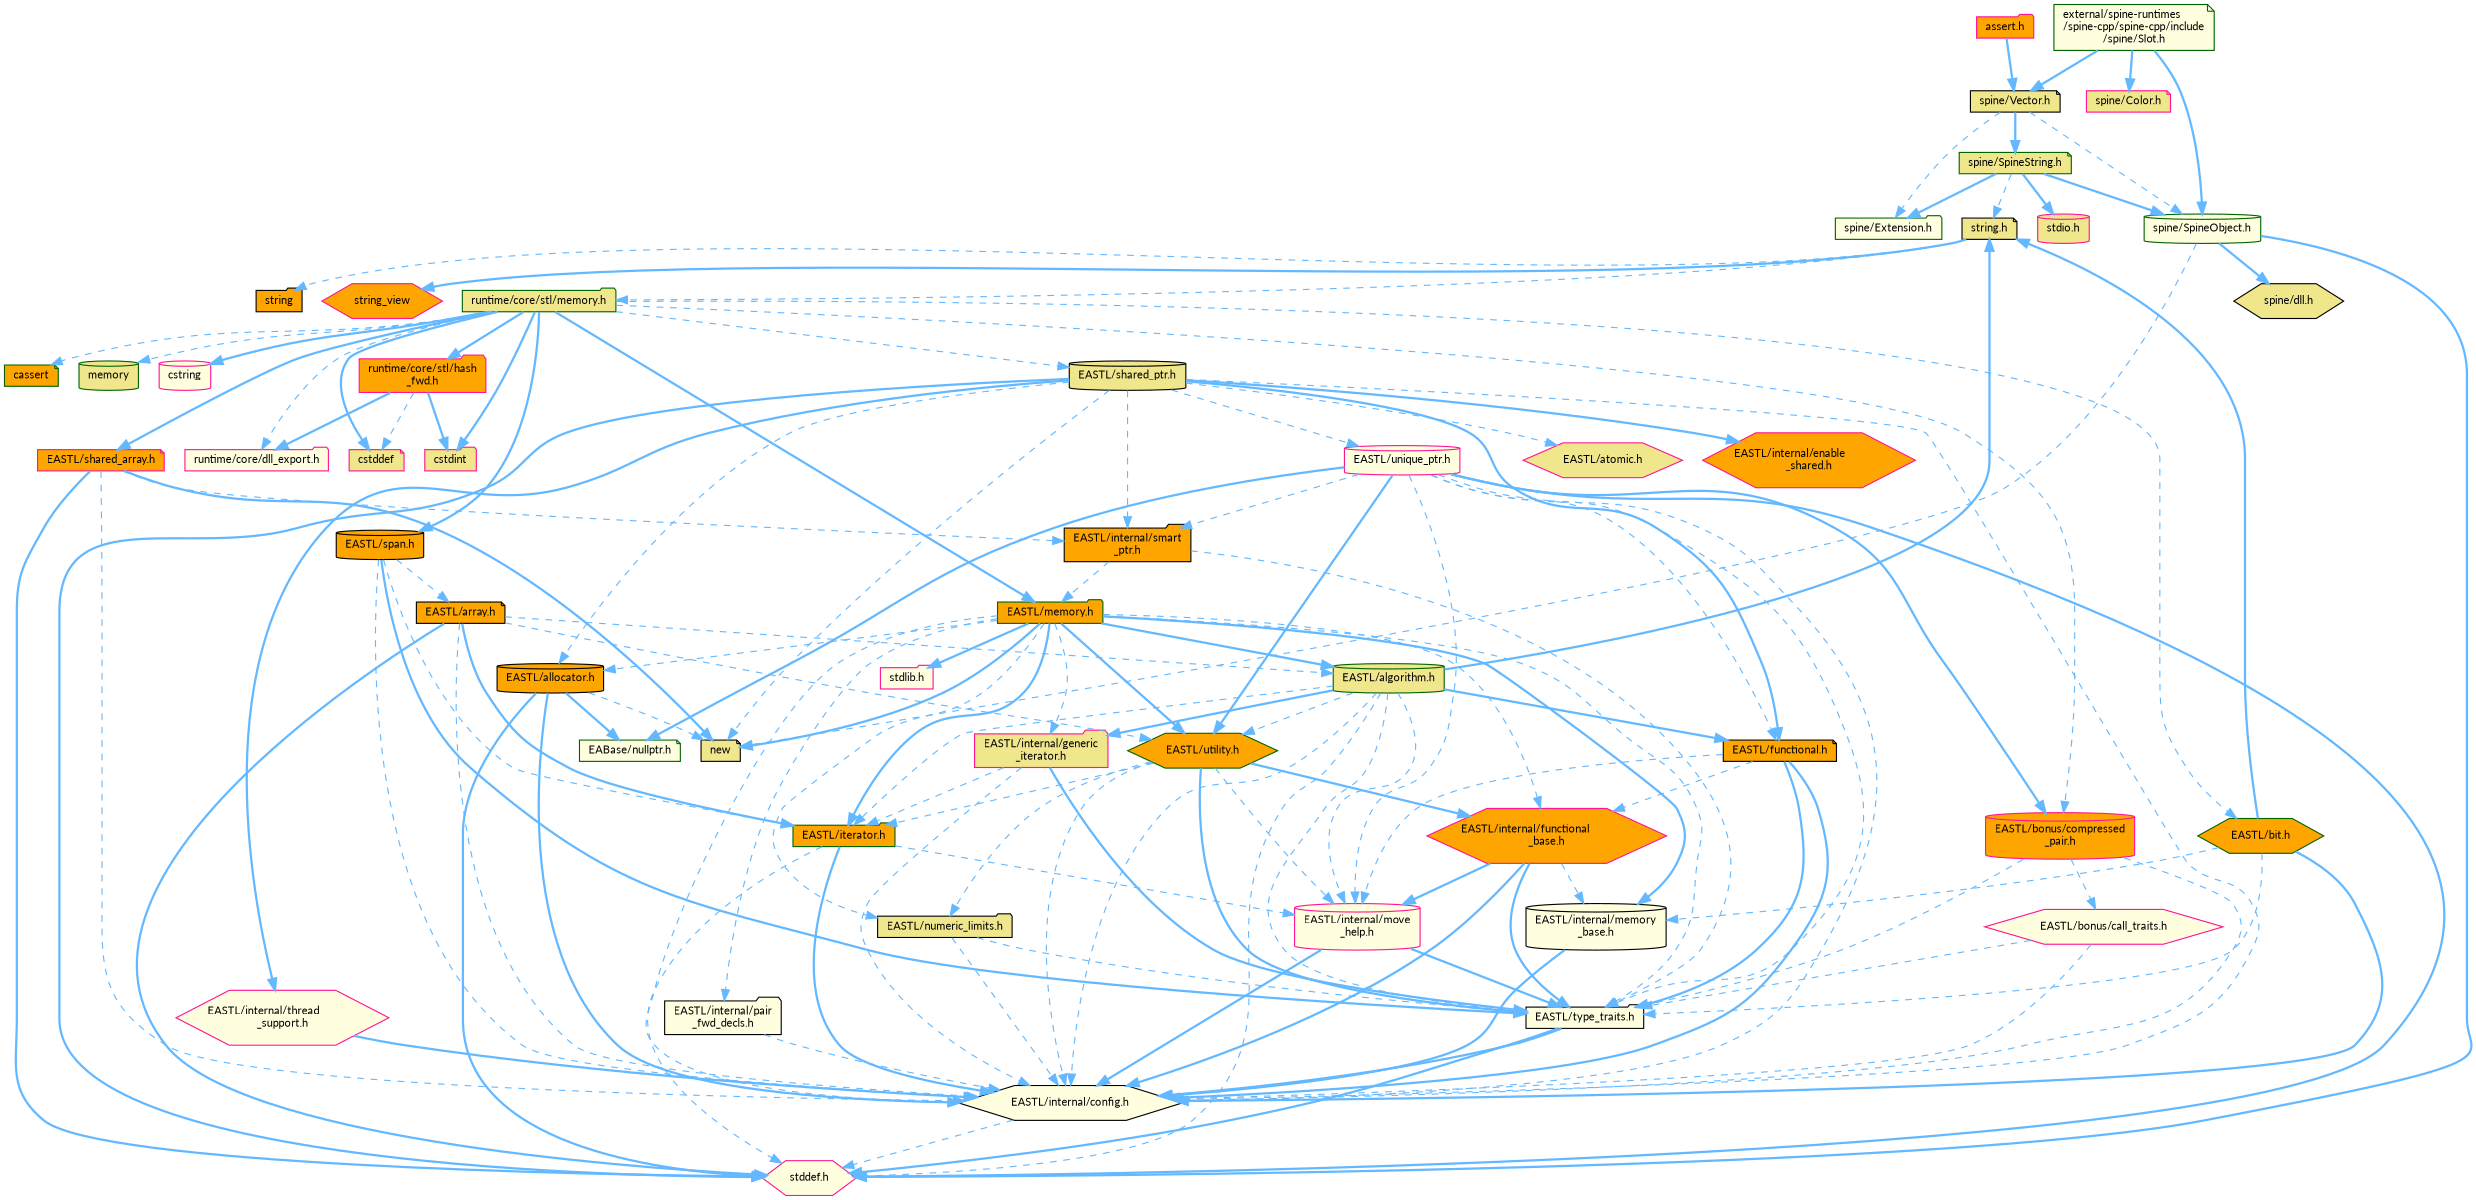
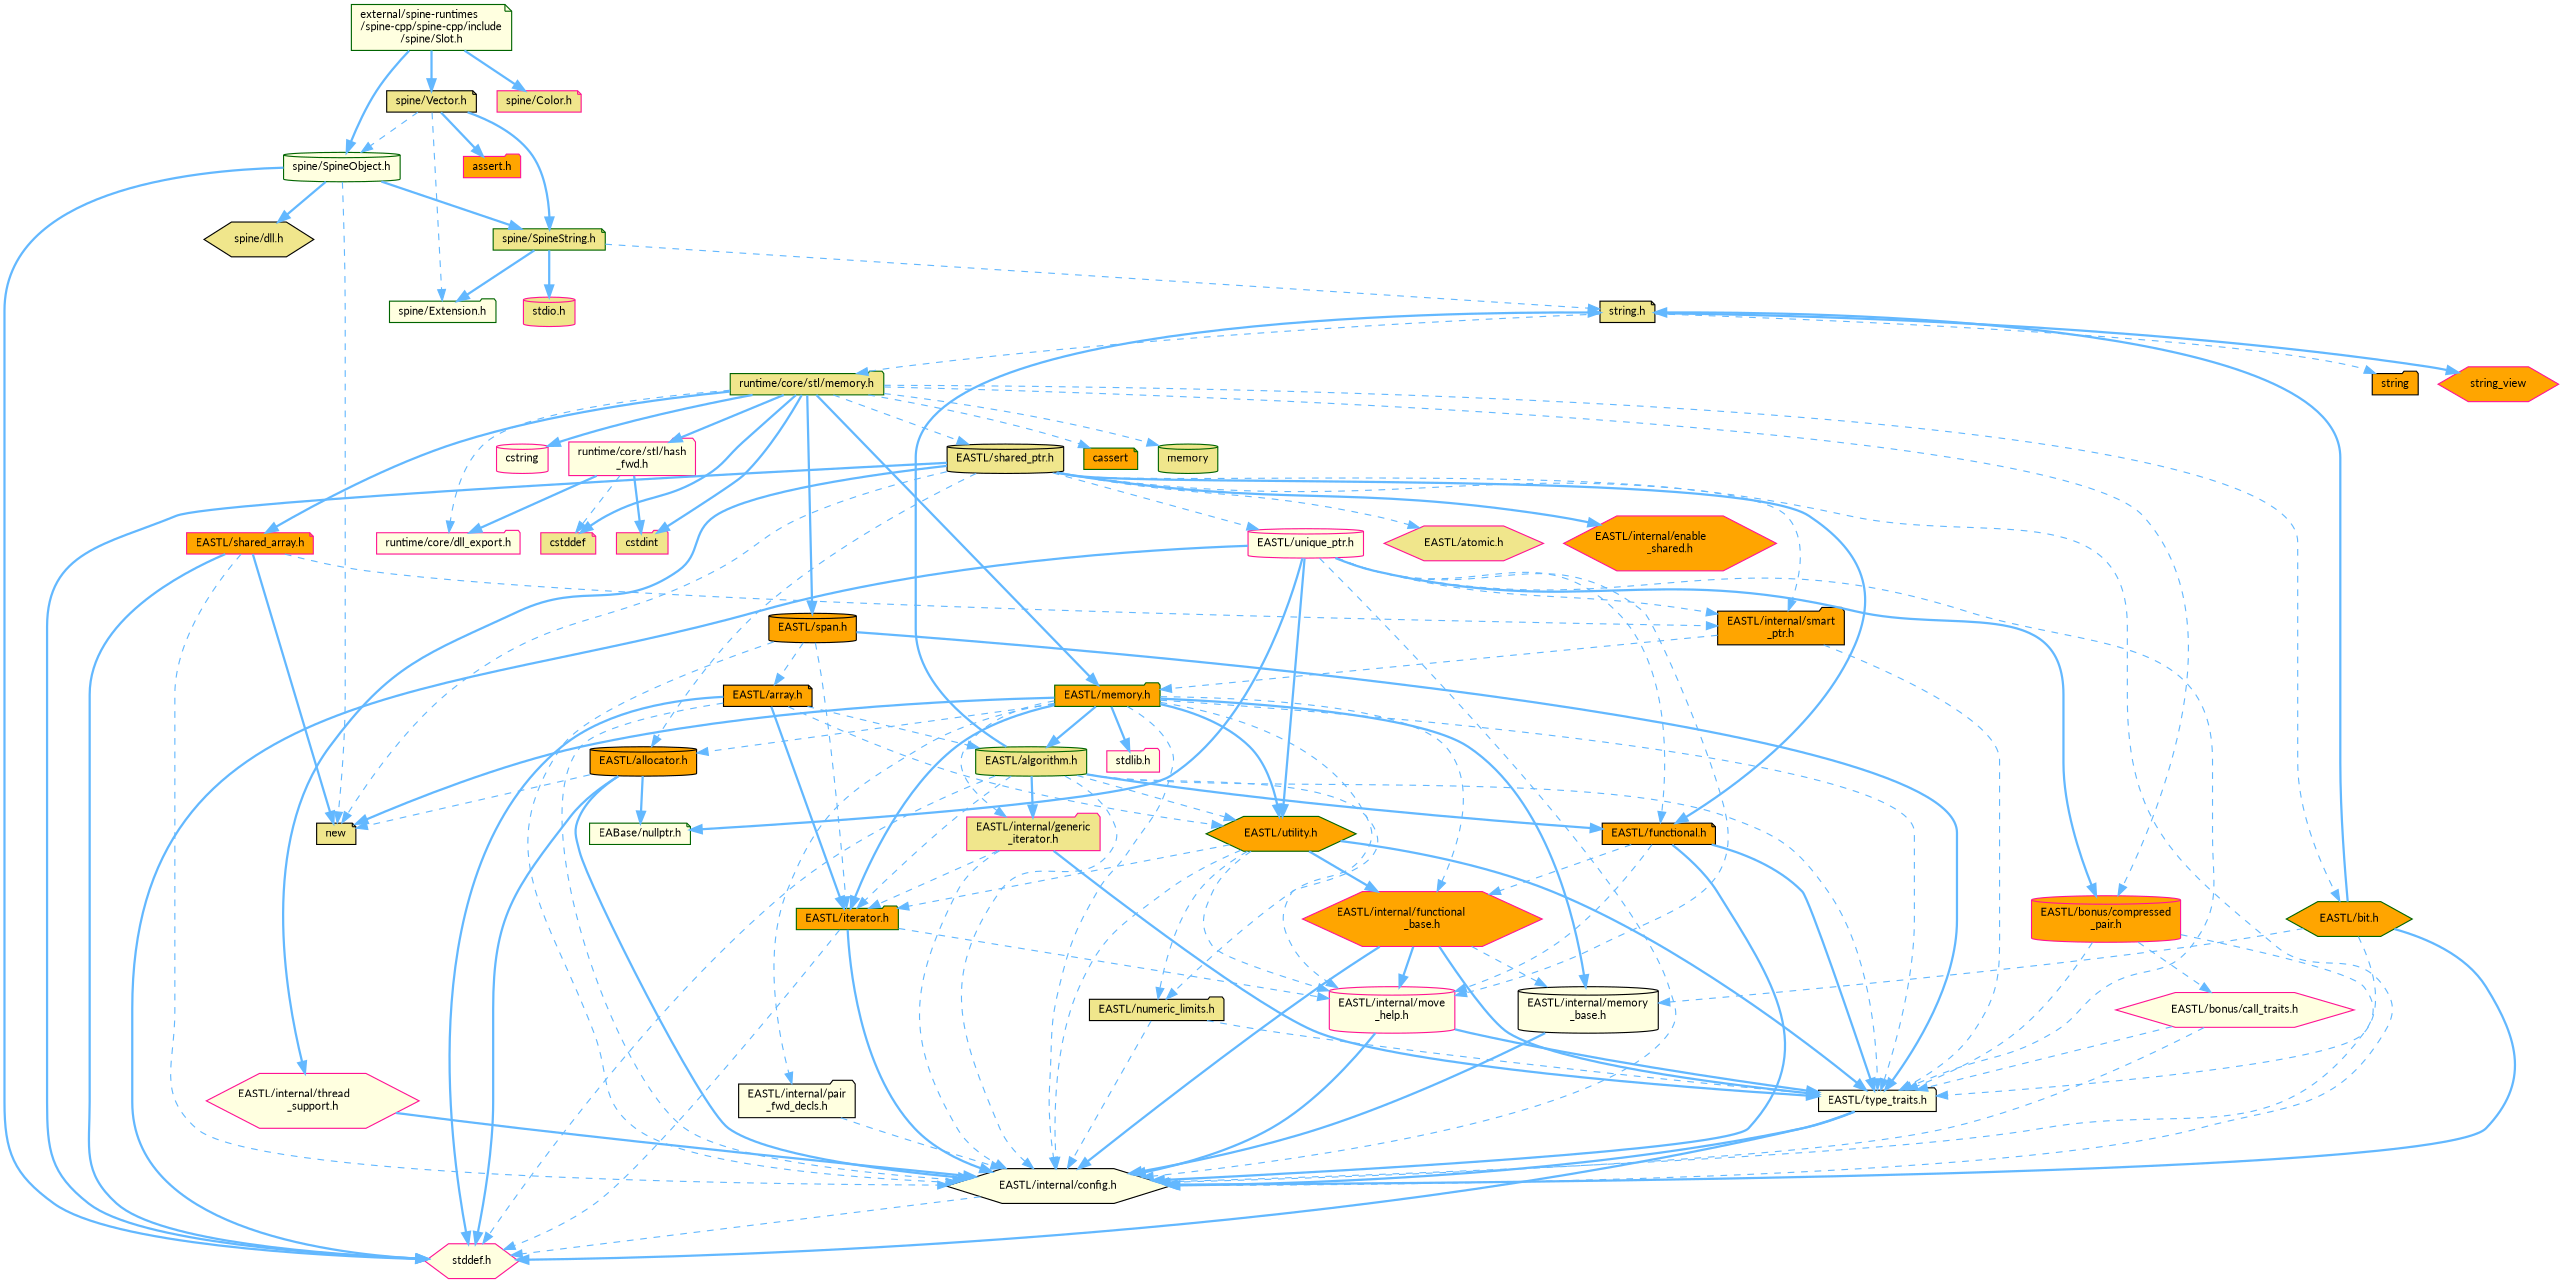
edge "assert.h" -> "spine/Vector.h": reversed
edge "spine/SpineString.h" -> "spine/SpineObject.h": reversed
node "runtime/core/stl/hash _fwd.h": fillcolor orange -> lightyellow
